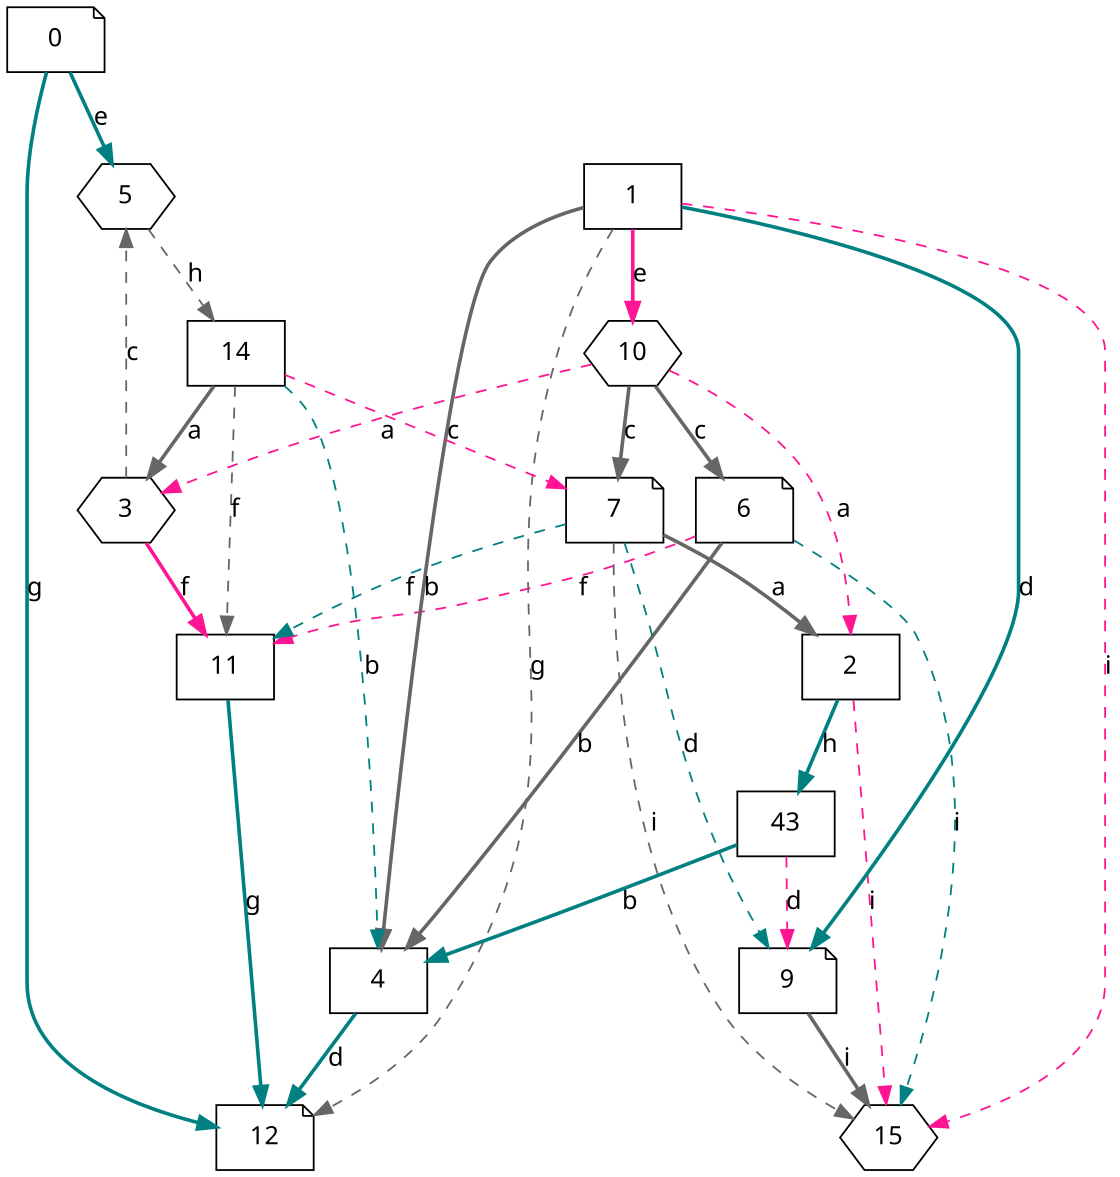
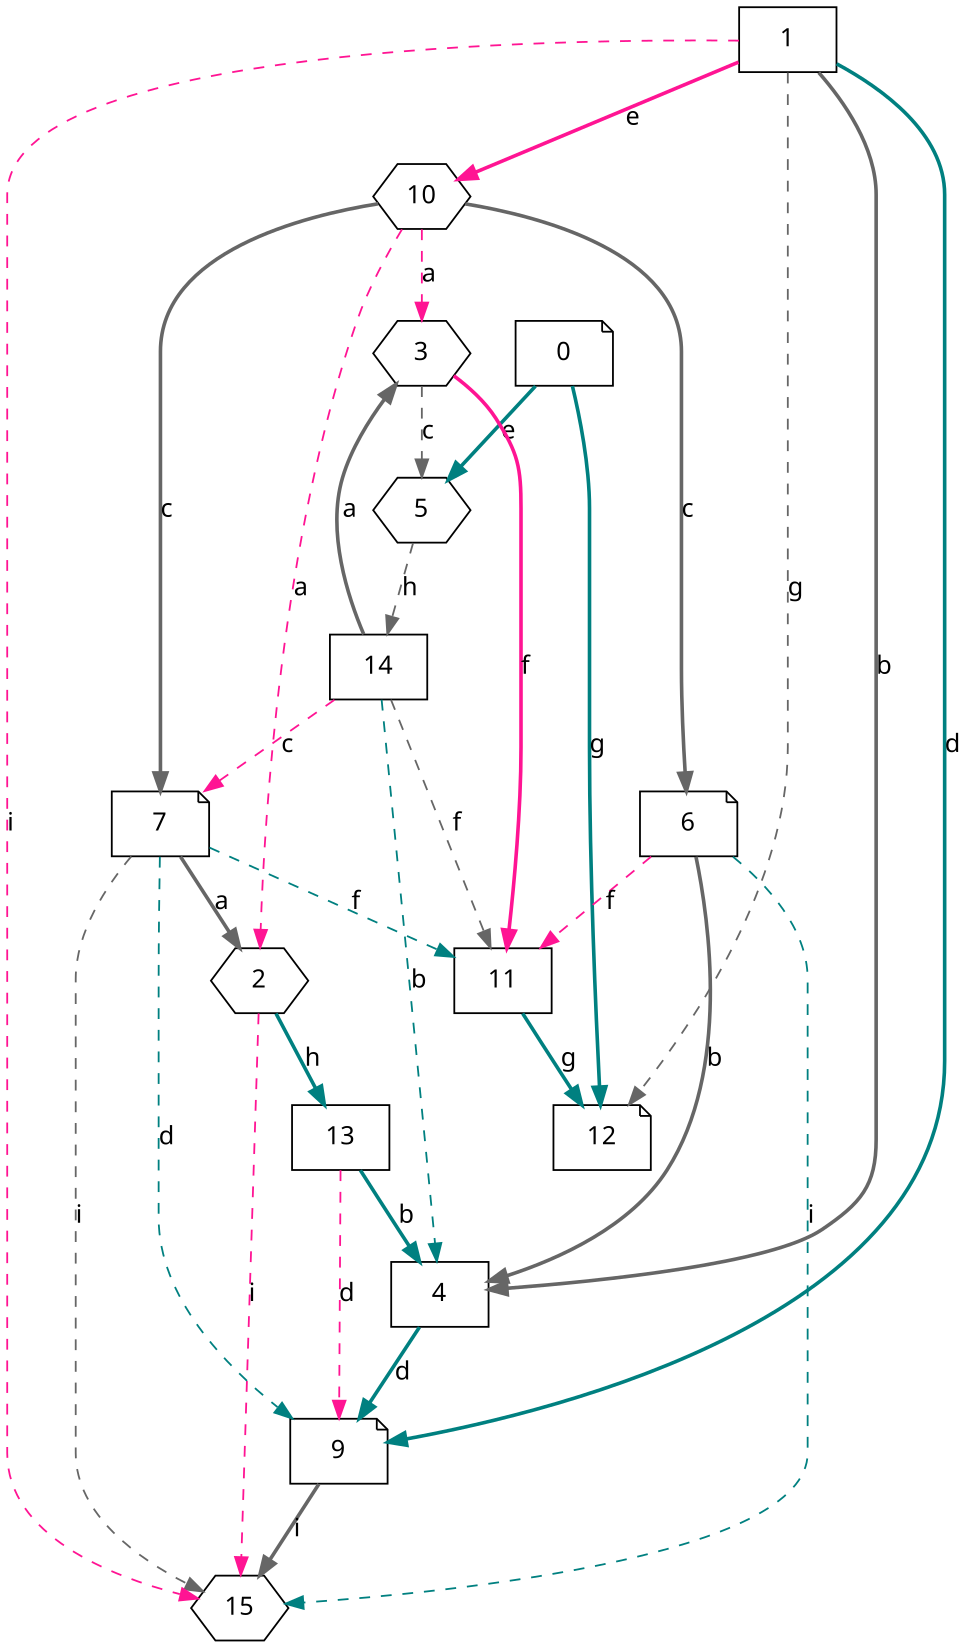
node "2": shape box -> hexagon
node "43": label "43" -> "13"
edge "4" -> "12": now "4" -> "9"
